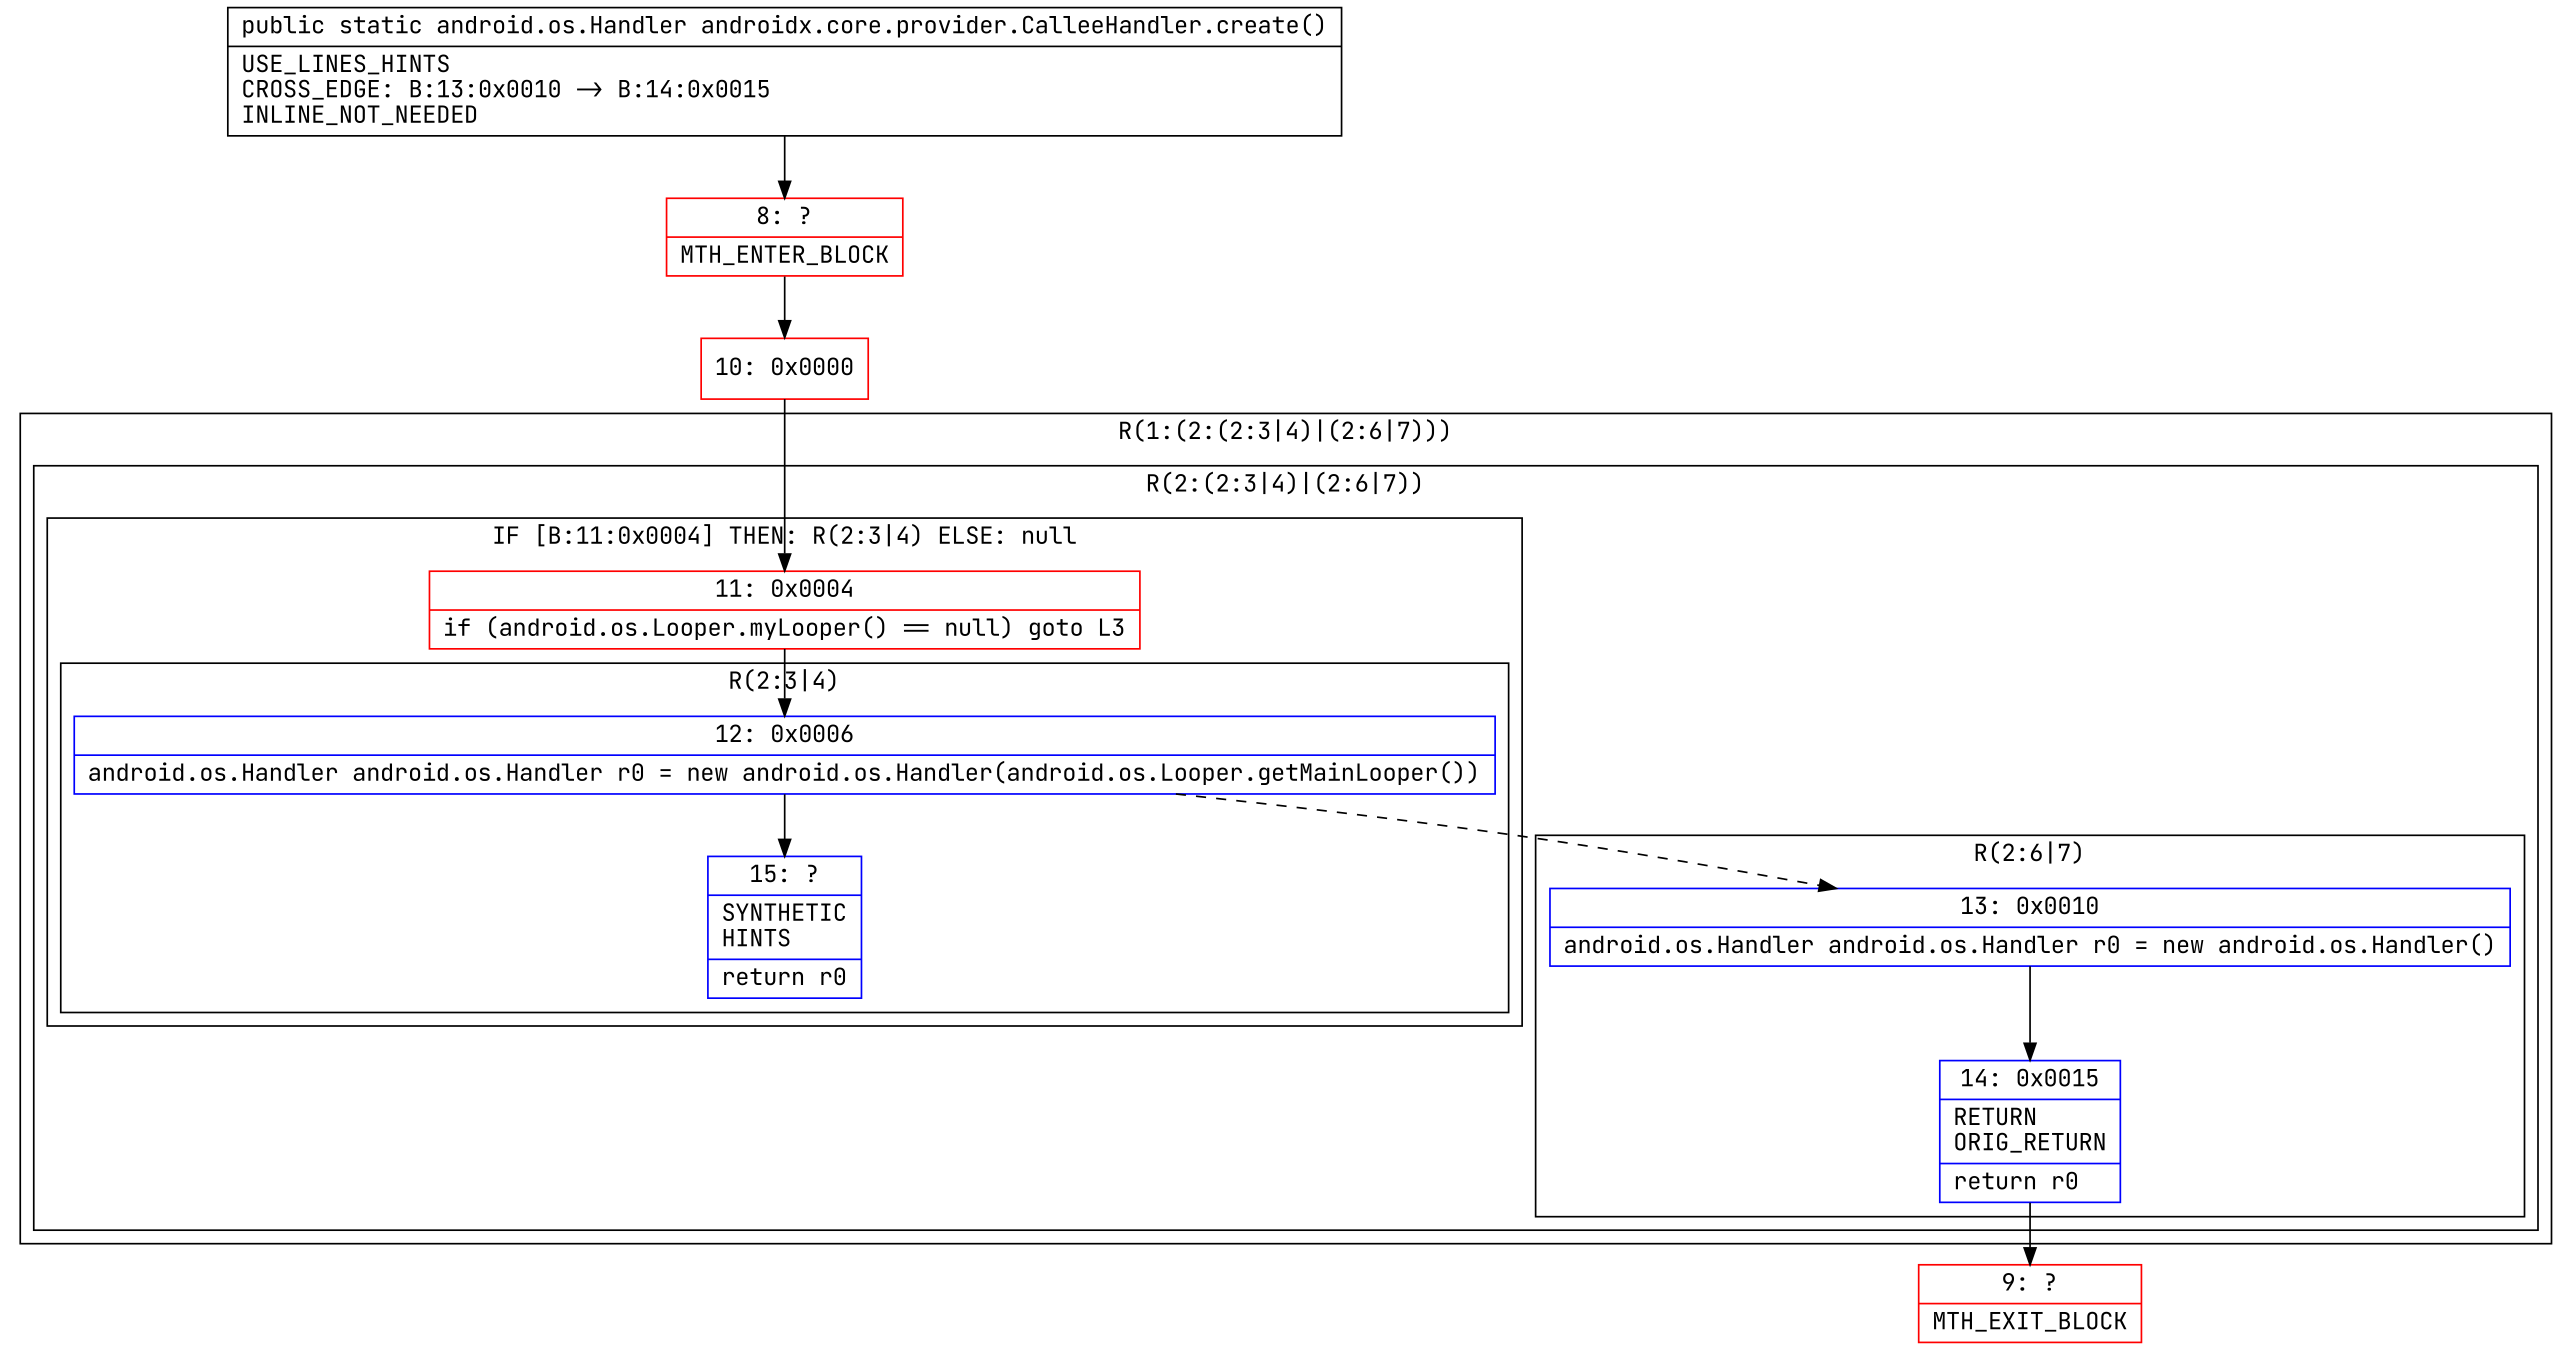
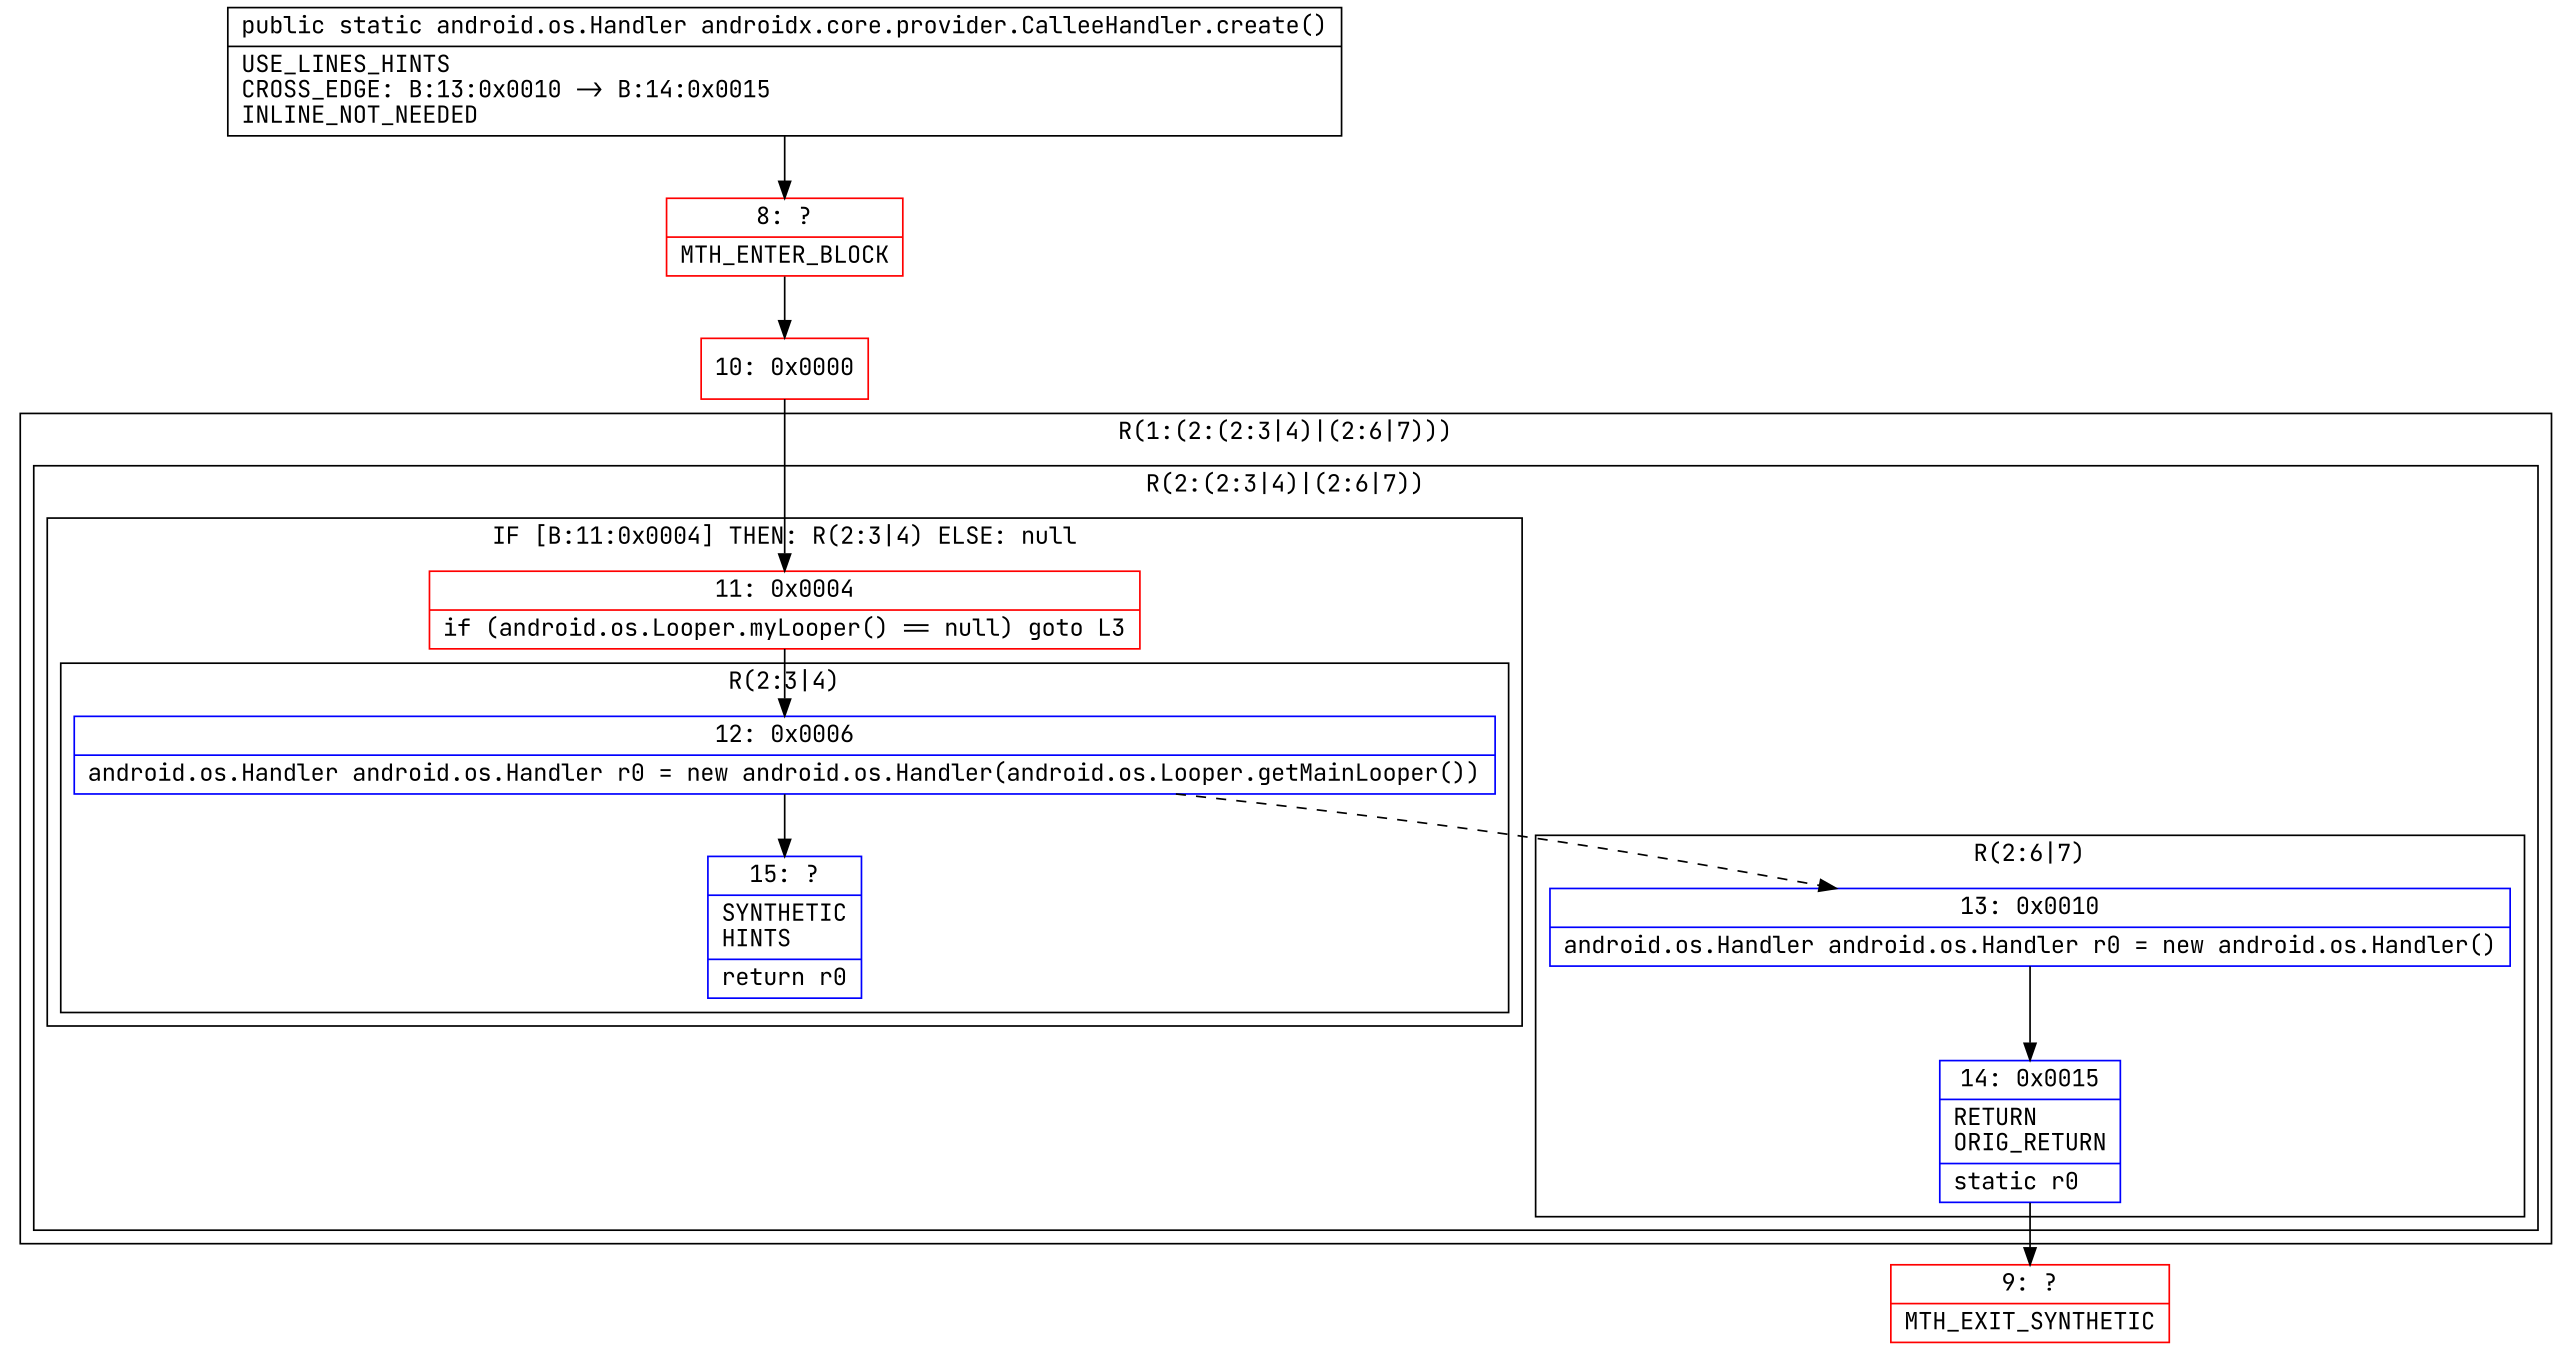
node "14: 0x0015": text "return r0" -> "static r0"
node "9: ?": text "MTH_EXIT_BLOCK" -> "MTH_EXIT_SYNTHETIC"
